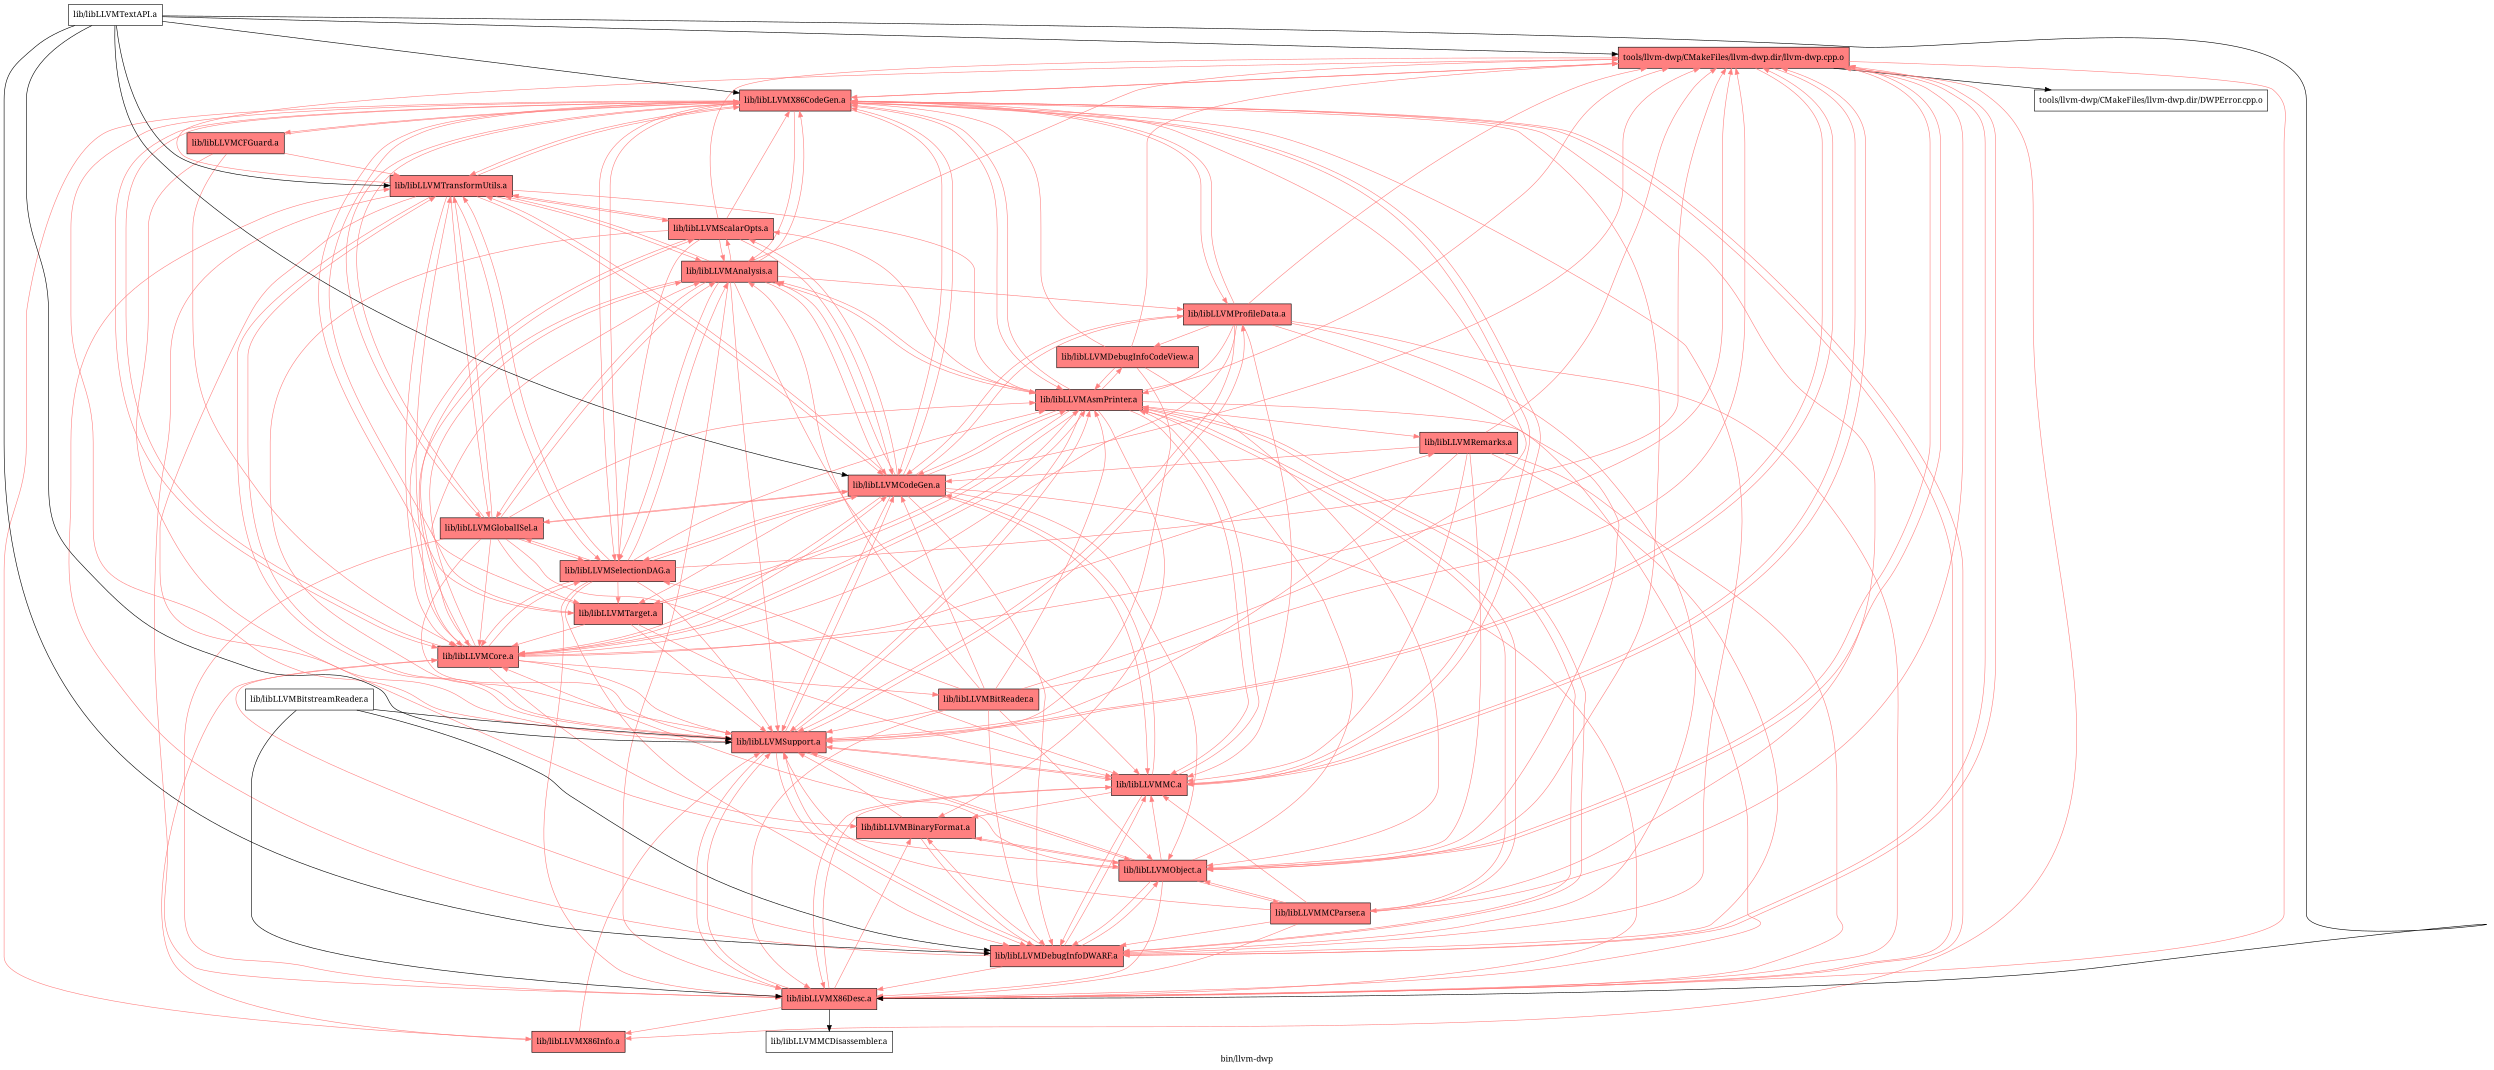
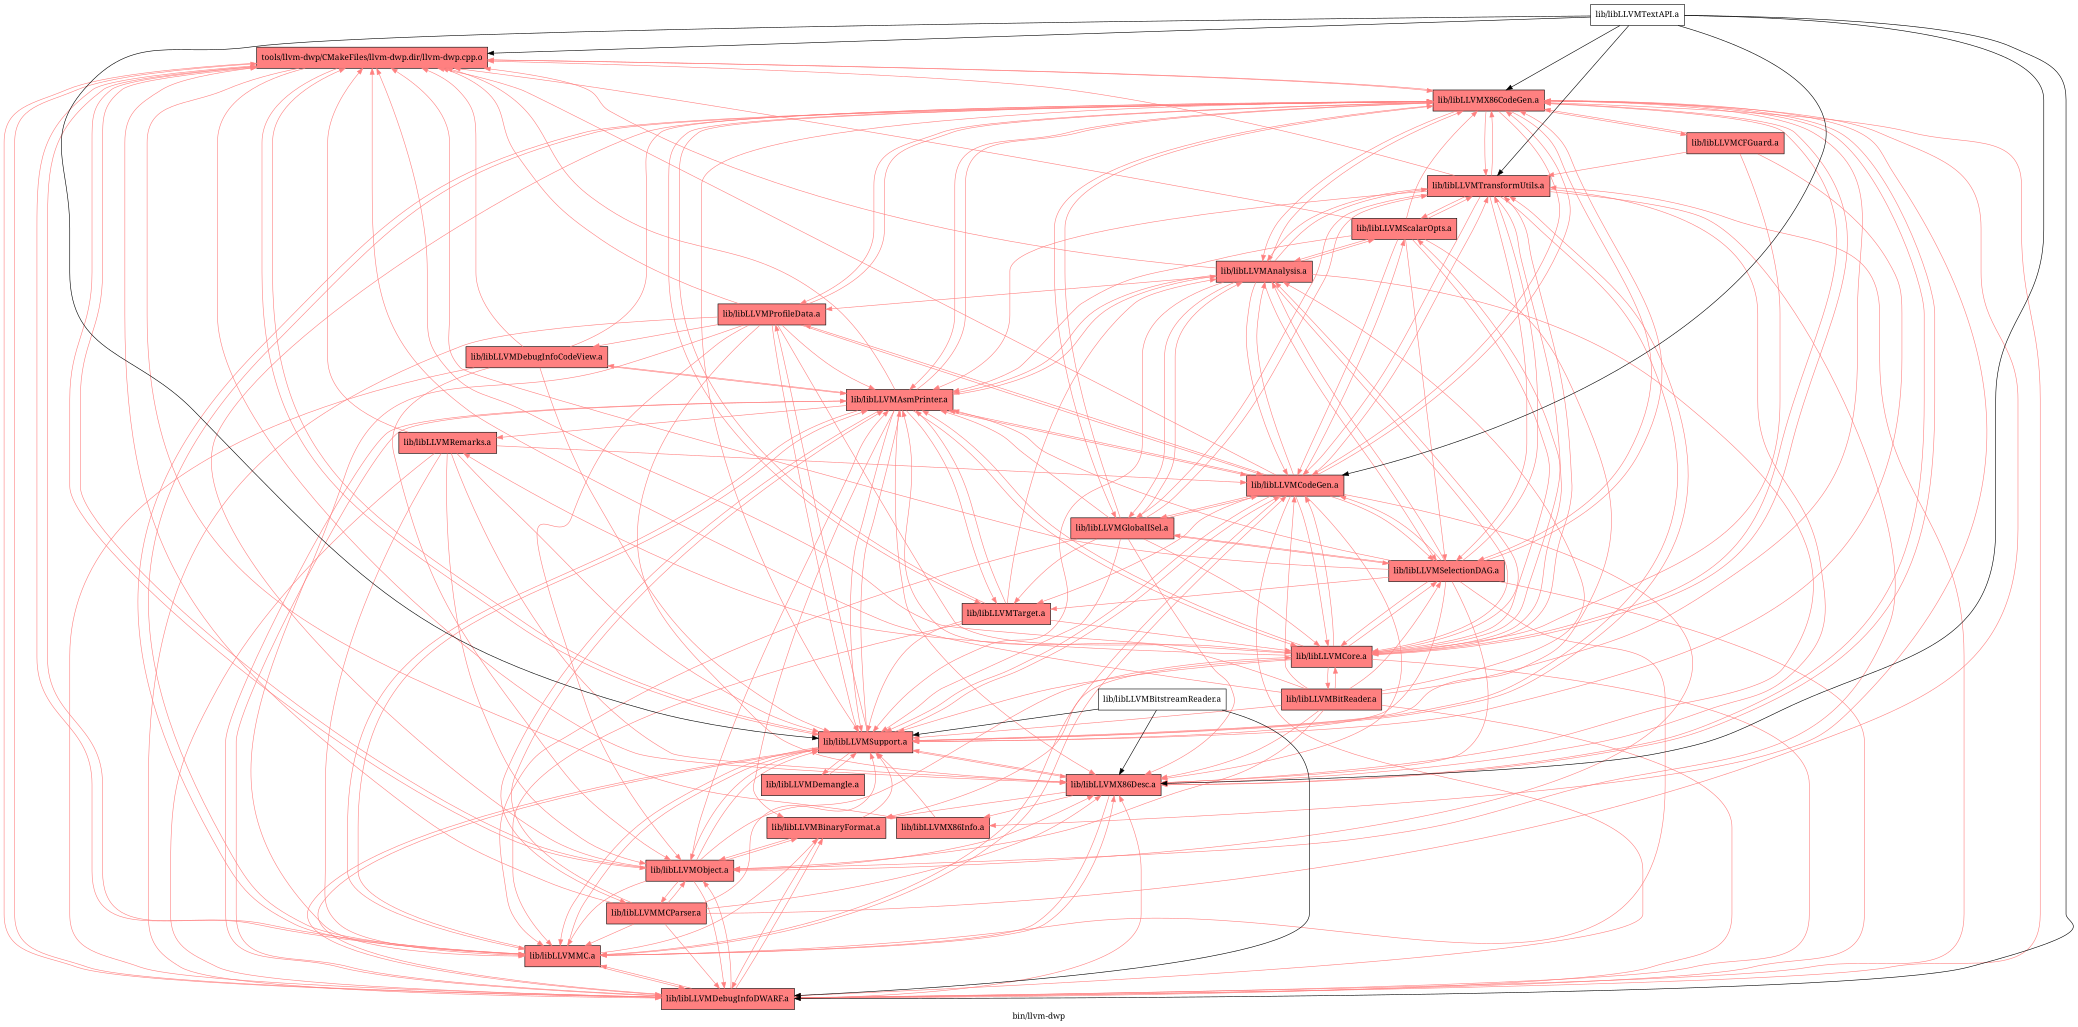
node "tools/llvm-dwp/CMakeFiles/llvm-dwp.dir/DWPError.cpp.o": removed
edge "lib/libLLVMAsmPrinter.a" -> "lib/libLLVMScalarOpts.a": reversed
edge "lib/libLLVMAnalysis.a" -> "lib/libLLVMMC.a": now "lib/libLLVMSelectionDAG.a" -> "lib/libLLVMMC.a"
node "lib/libLLVMDemangle.a": added
edge "lib/libLLVMDebugInfoCodeView.a" -> "lib/libLLVMDebugInfoDWARF.a": added
edge "lib/libLLVMX86Info.a" -> "lib/libLLVMCore.a": now "lib/libLLVMBitReader.a" -> "lib/libLLVMCore.a"
node "lib/libLLVMMCDisassembler.a": removed
